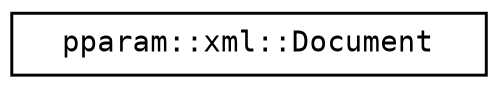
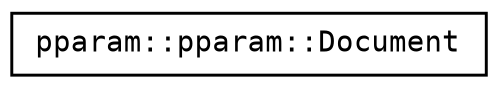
node "pparam::xml::Document": label "pparam::xml::Document" -> "pparam::pparam::Document"
